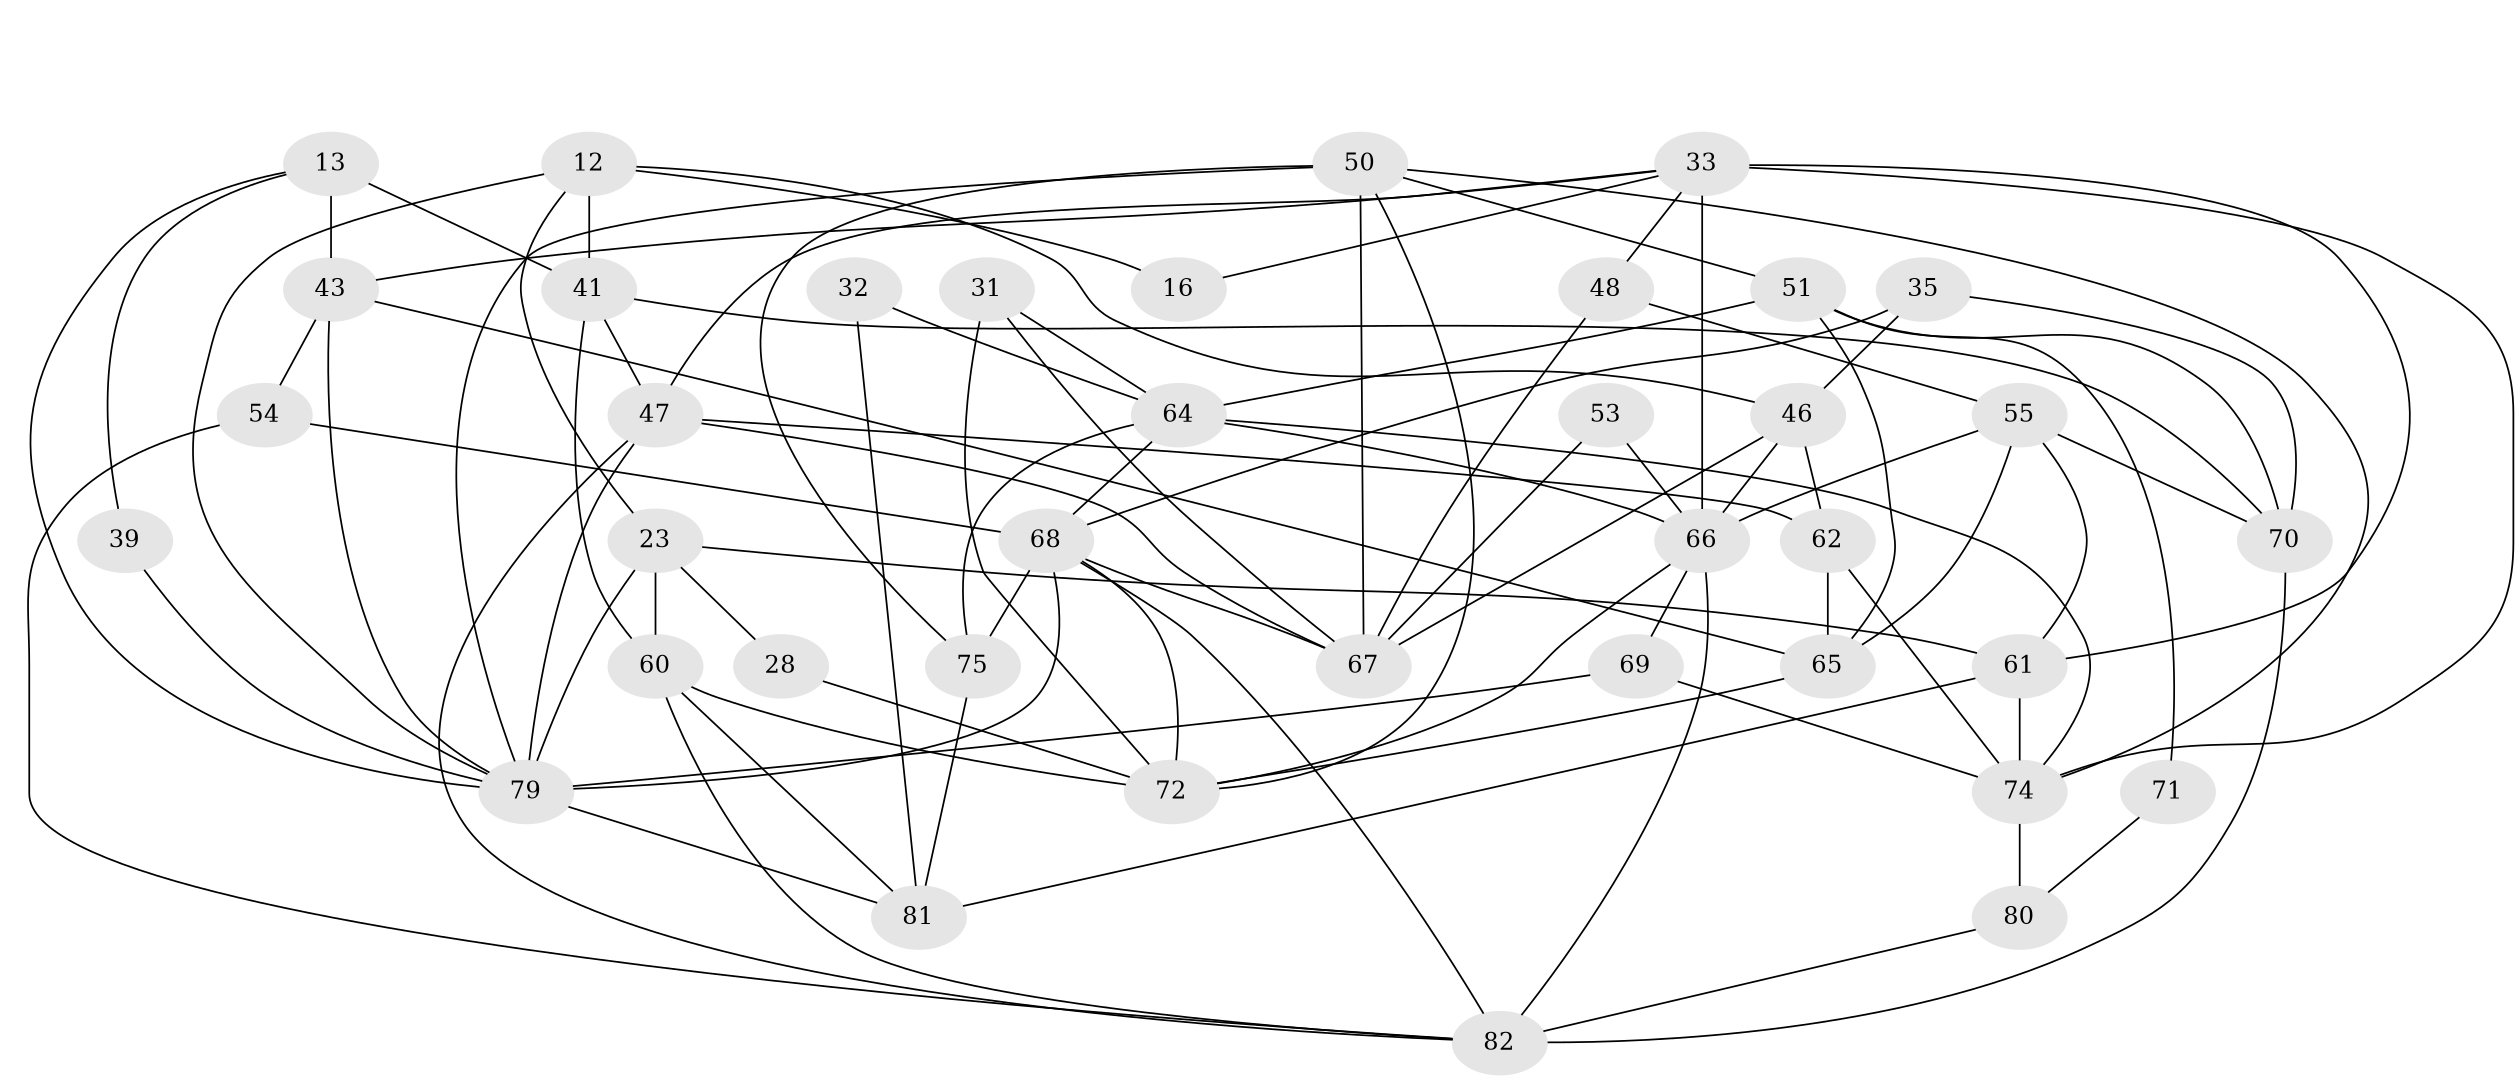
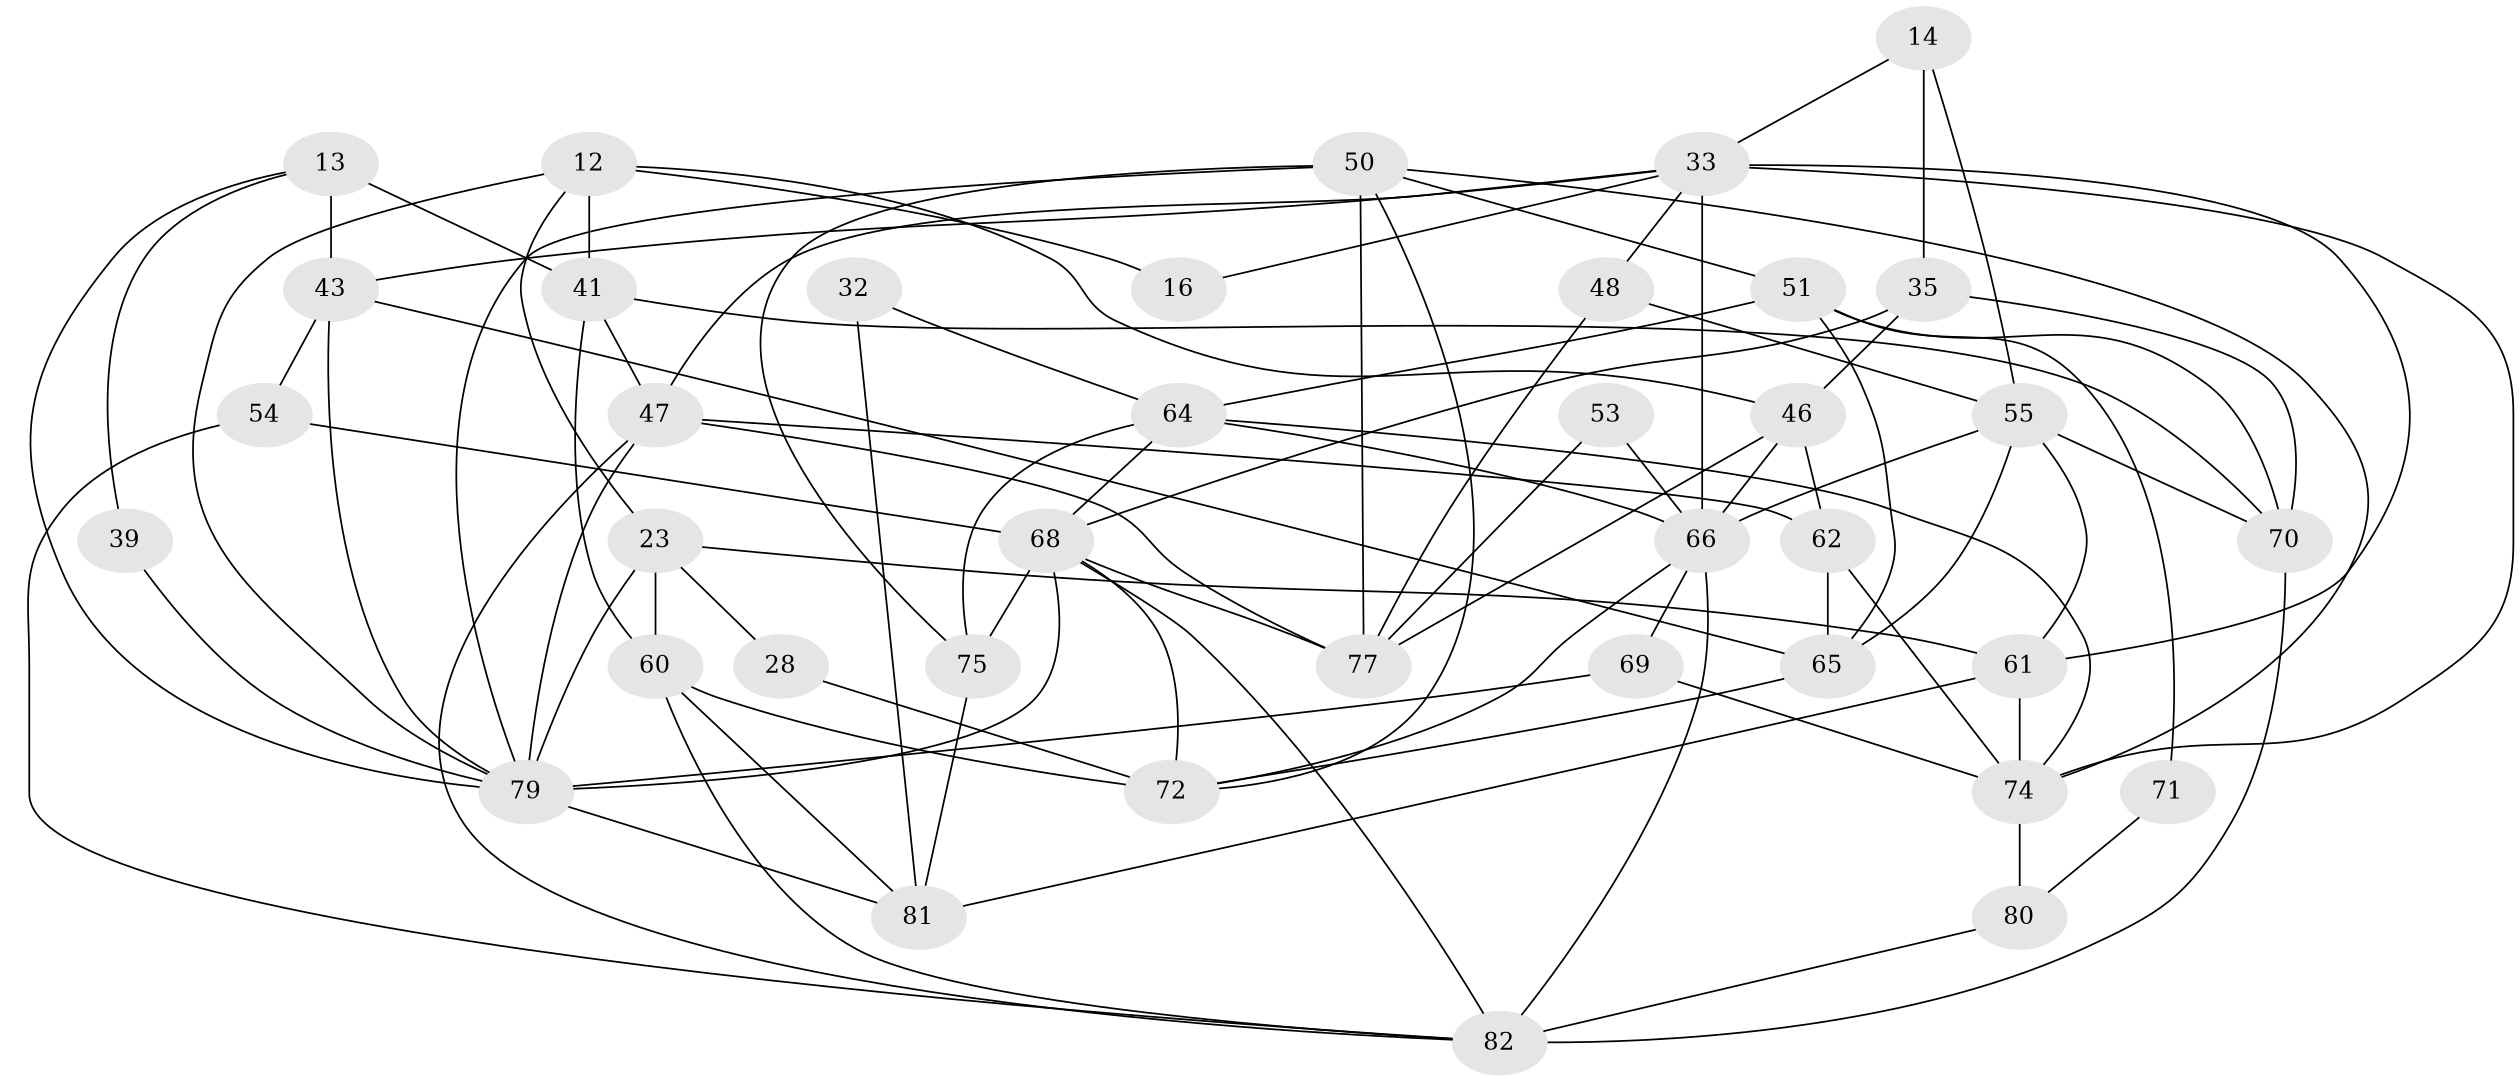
node "14": added
node "31": removed
node "67": label "67" -> "77"
